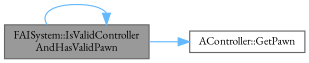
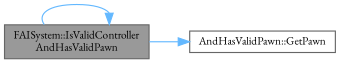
node "AController::GetPawn": label "AController::GetPawn" -> "AndHasValidPawn::GetPawn"
